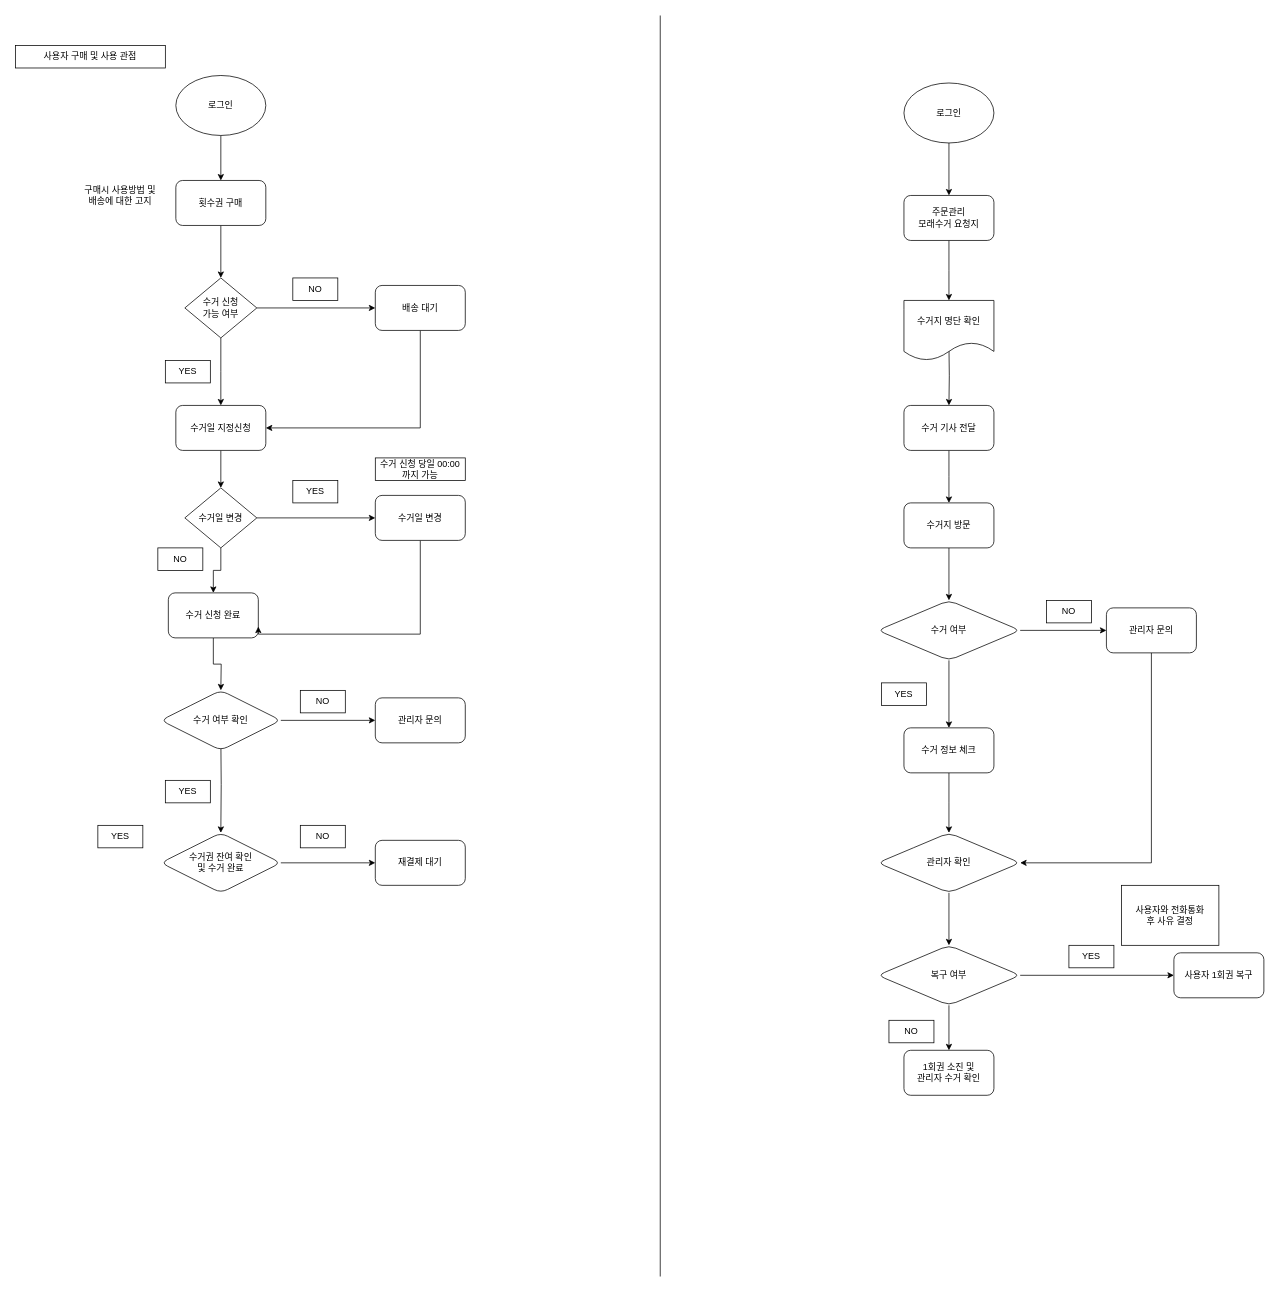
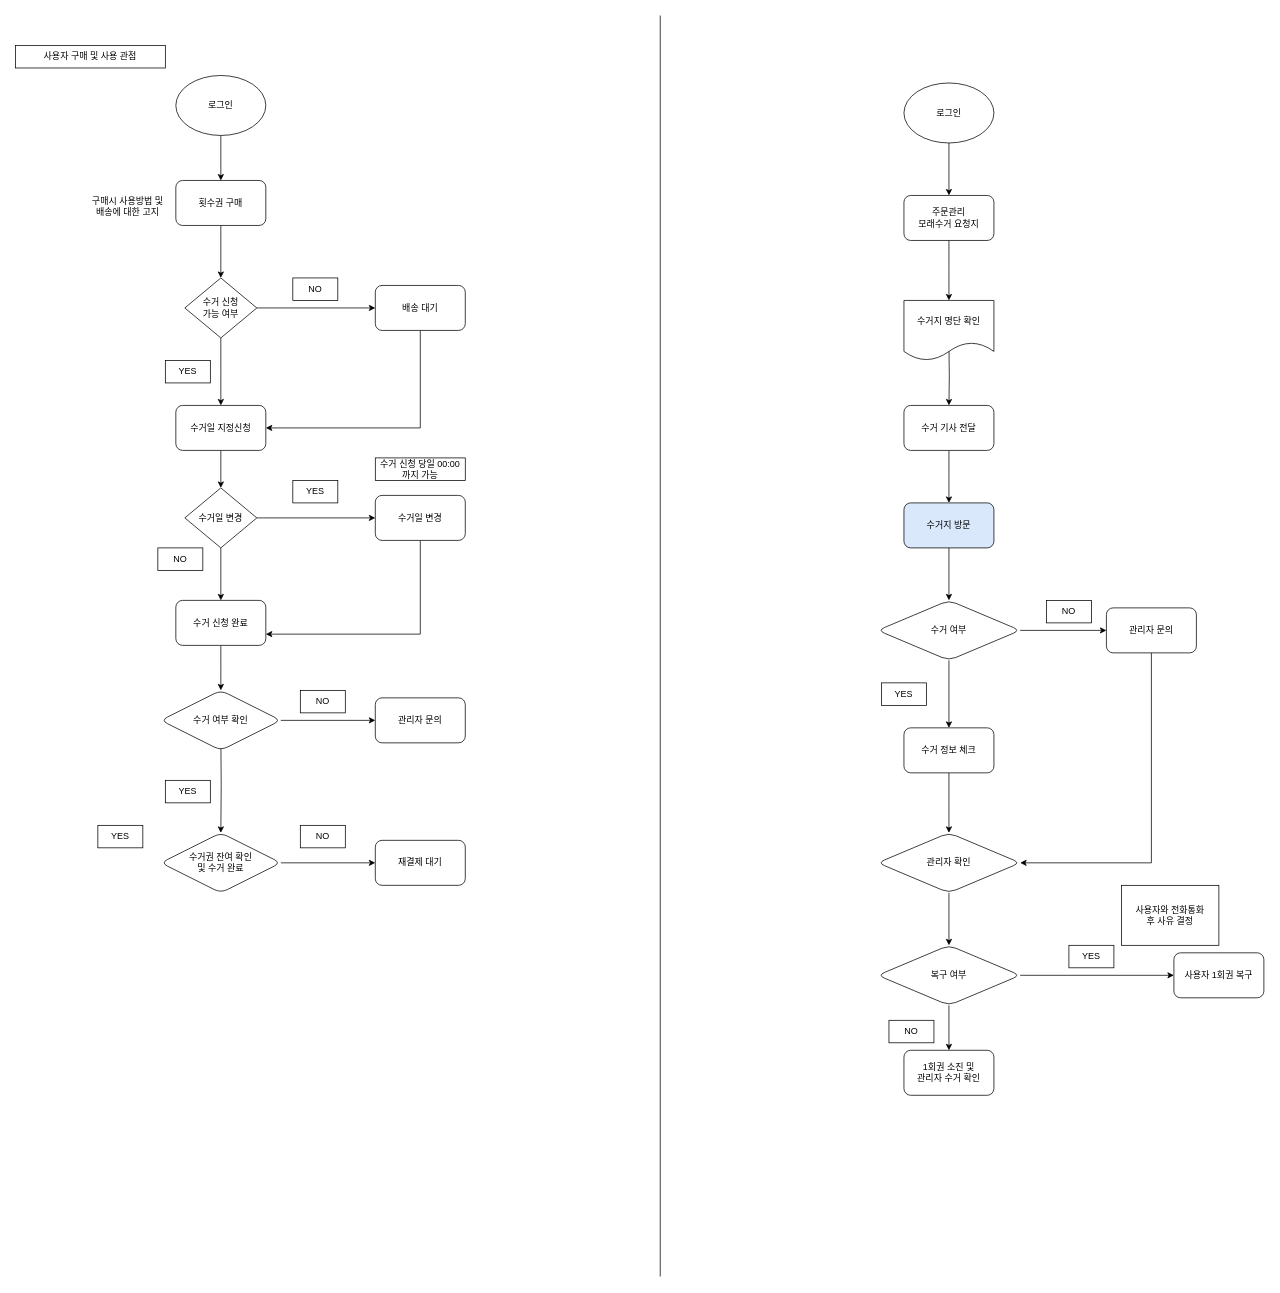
node "구매시 사용방법 및 배송에 대한 고지": moved (120, 195) -> (128, 207)
node "수거지 방문": fillcolor #ffffff -> #dae8fc
node "수거 신청 완료": moved (213, 615) -> (221, 623)
